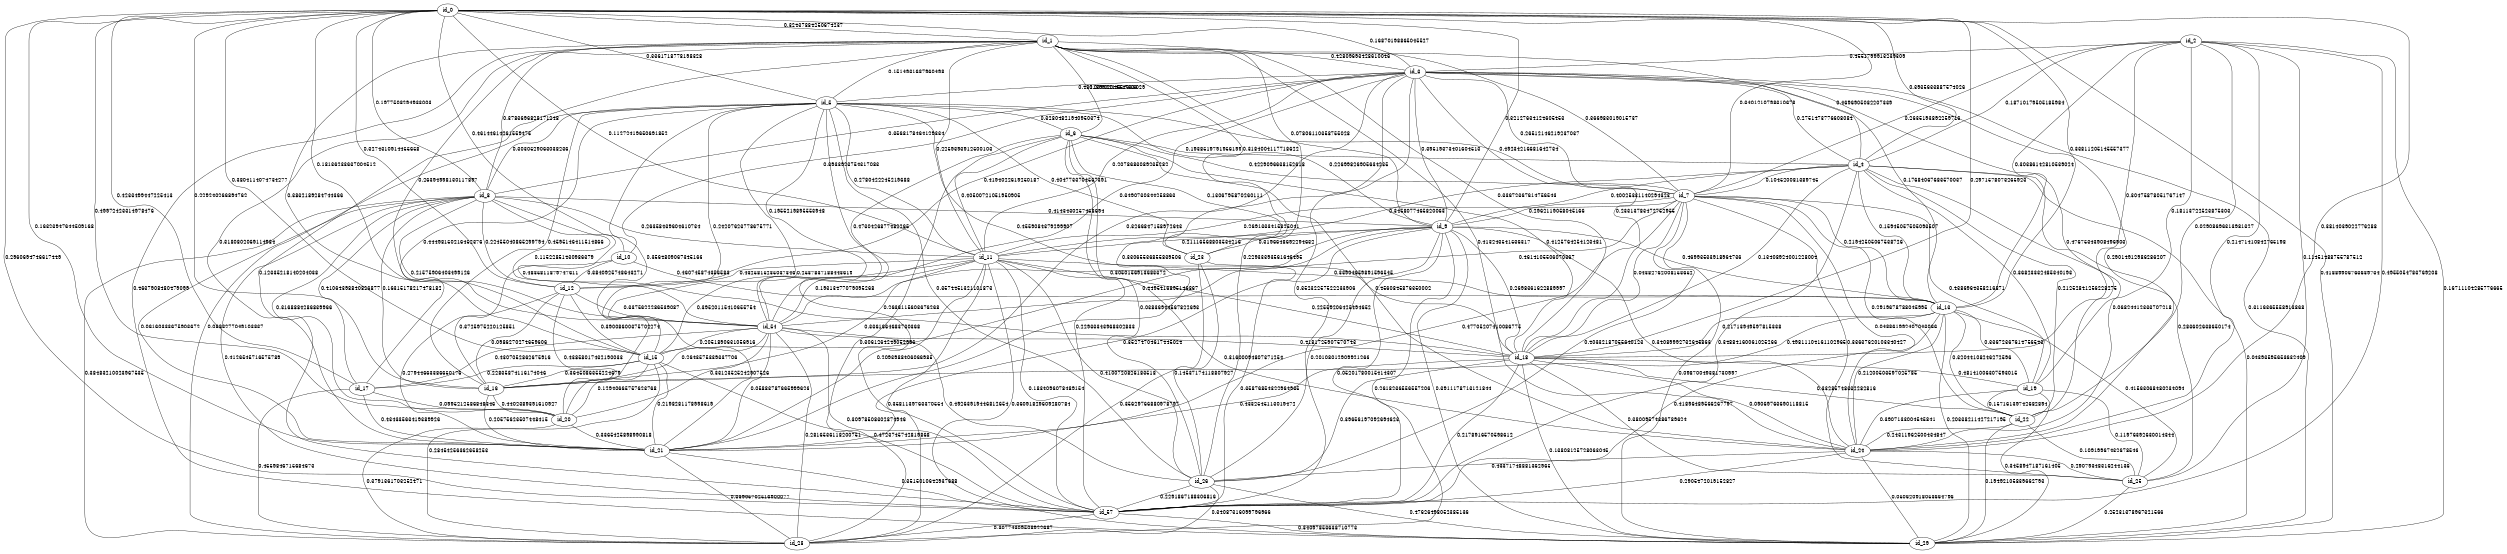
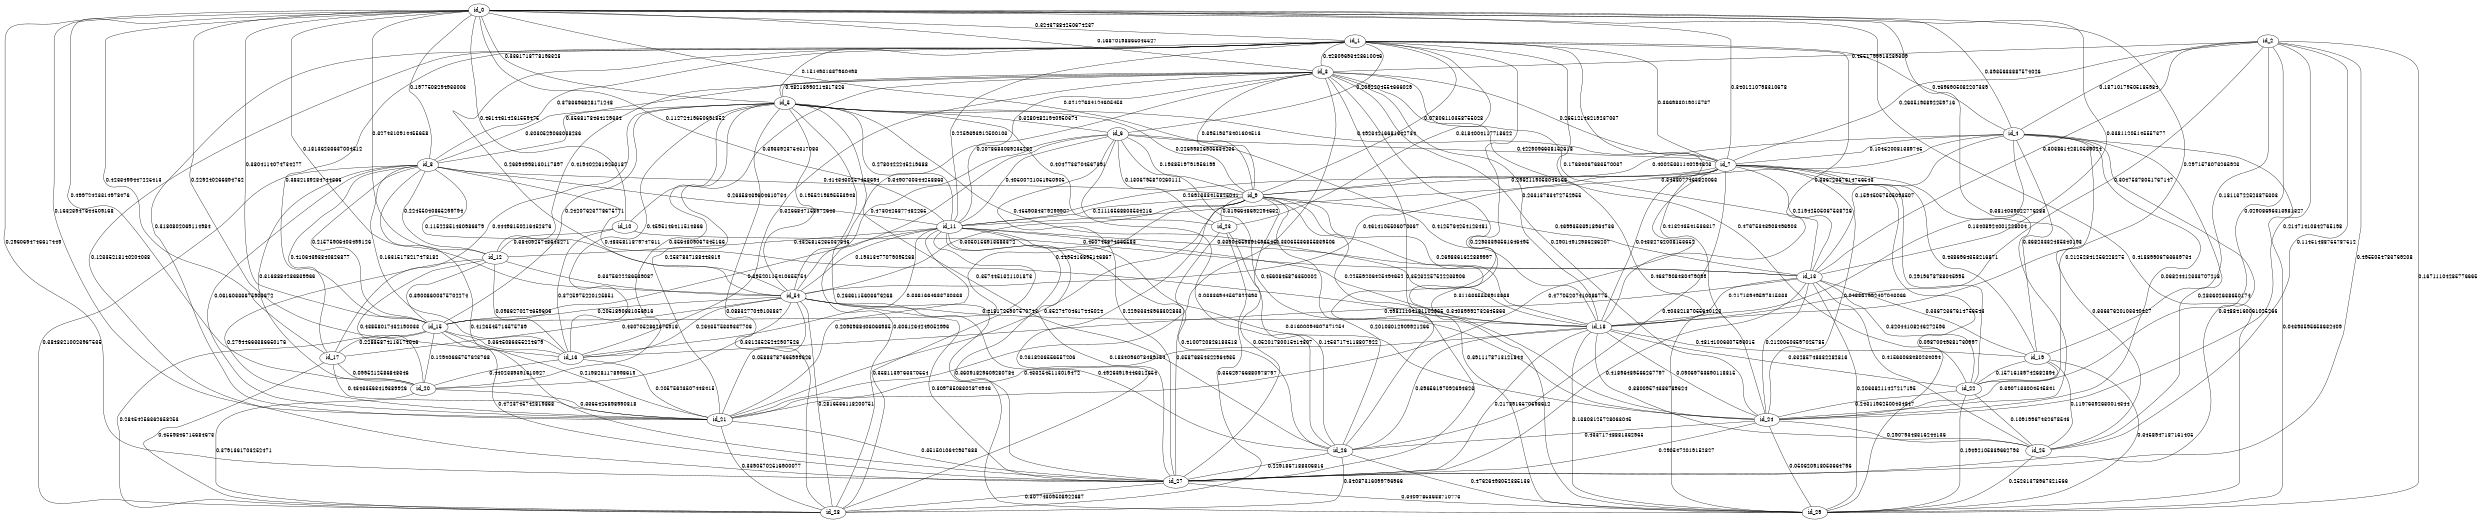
edge "id_3" -- "id_4": removed, label "0.2751473776608084"
edge "id_6" -- "id_4": now "id_6" -- "id_9"
edge "id_23" -- "id_26": label "0.14537174118807927" -> "0.14537174118807922"
node "id_57": label "id_57" -> "id_27"
